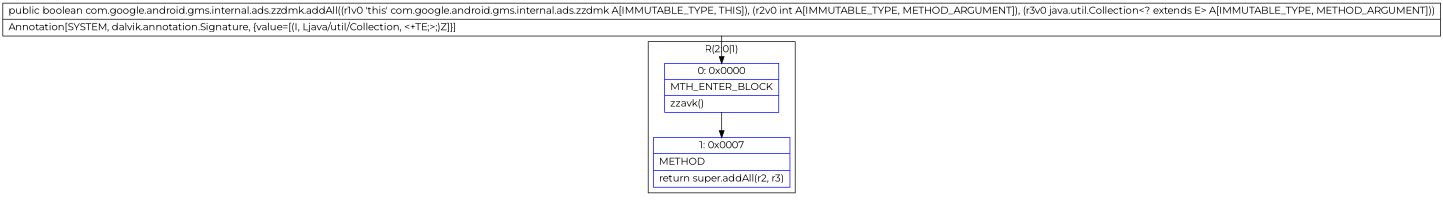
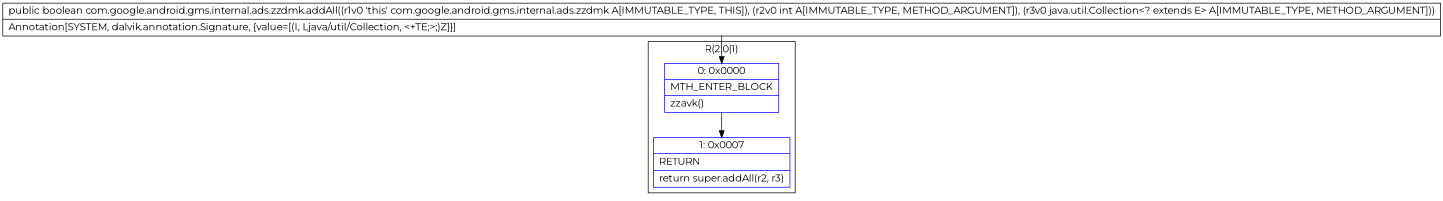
node "1: 0x0007": text "METHOD" -> "RETURN"
